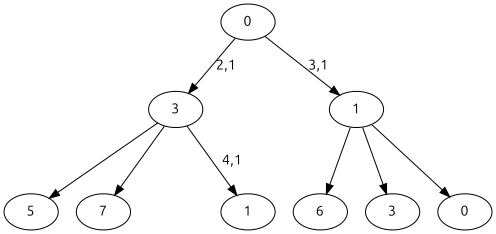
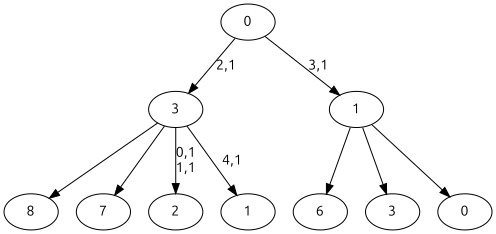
node "5": label "5" -> "8"
node "2": added
